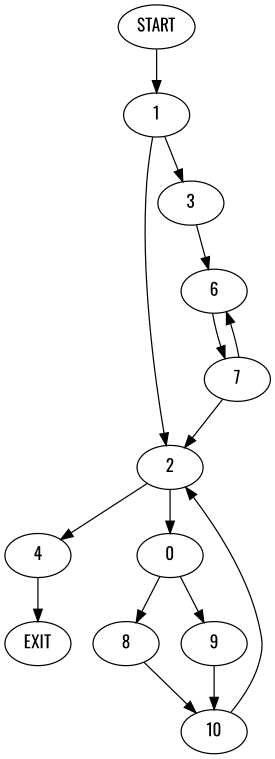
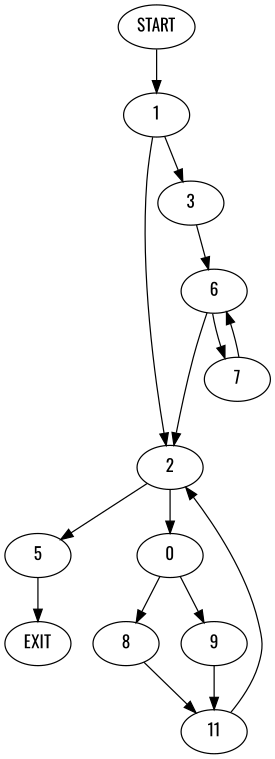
edge "7" -> "2": now "6" -> "2"
node "4": label "4" -> "5"
node "10": label "10" -> "11"
